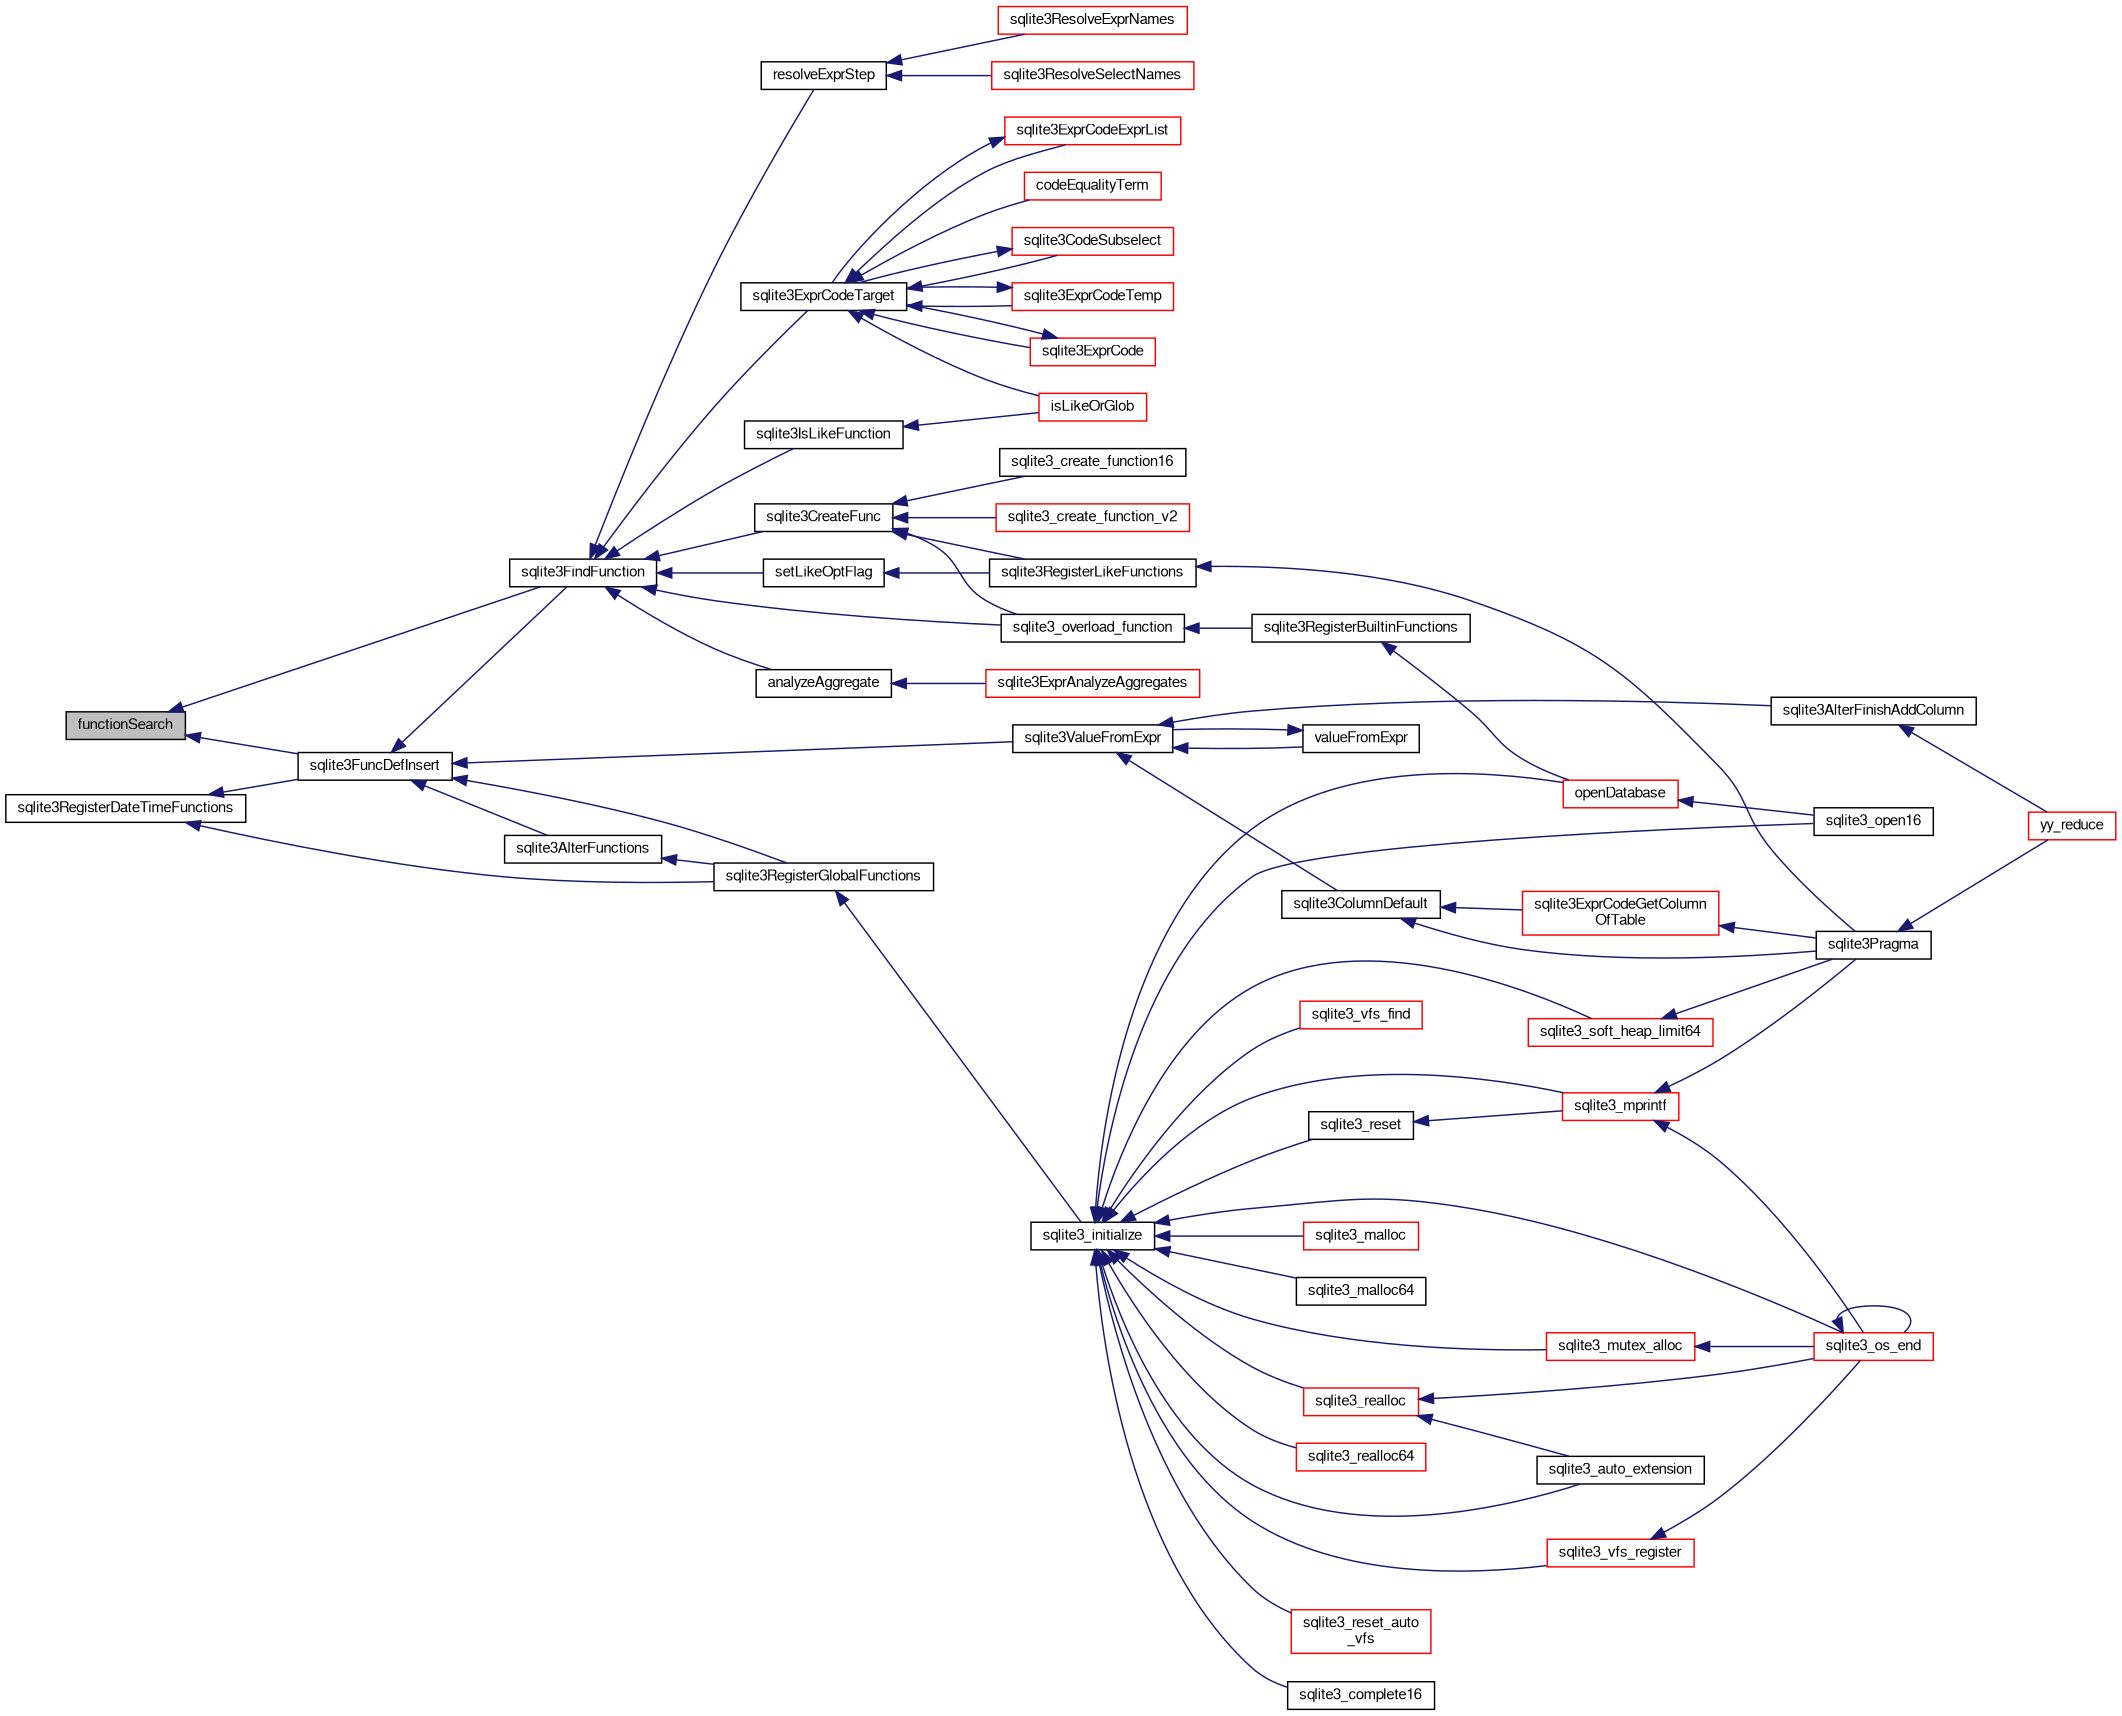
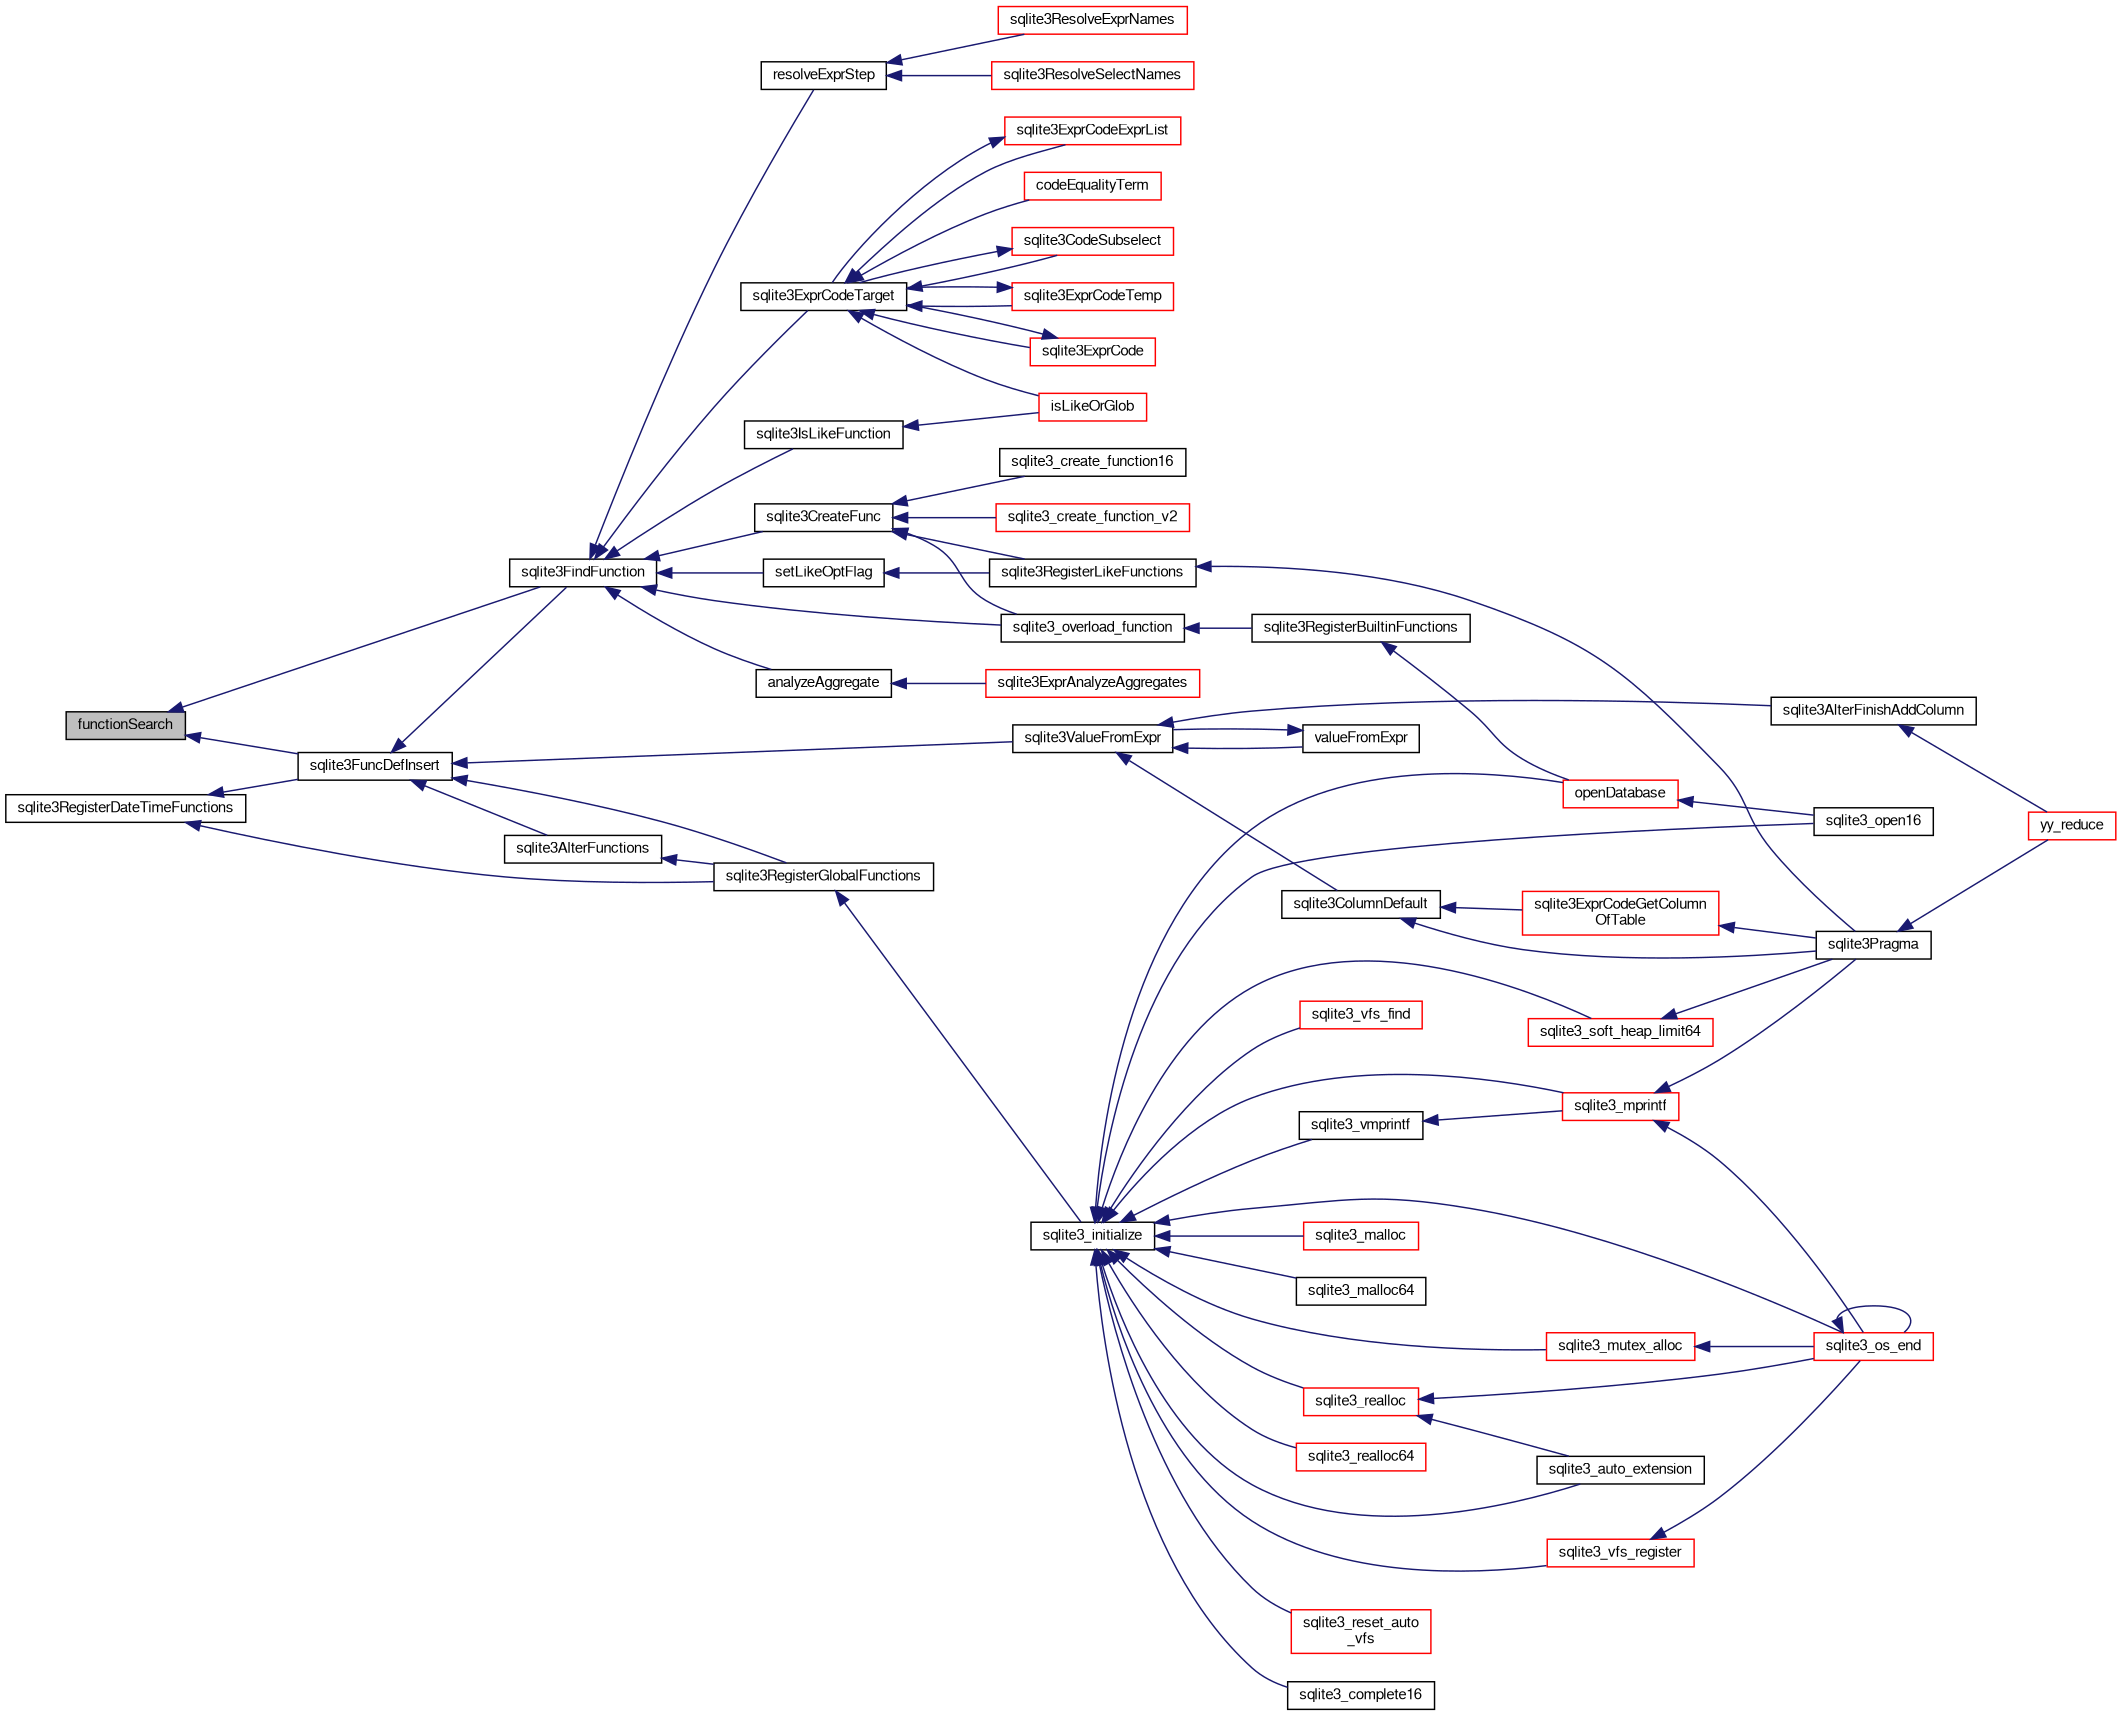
node "sqlite3_reset": label "sqlite3_reset" -> "sqlite3_vmprintf"
